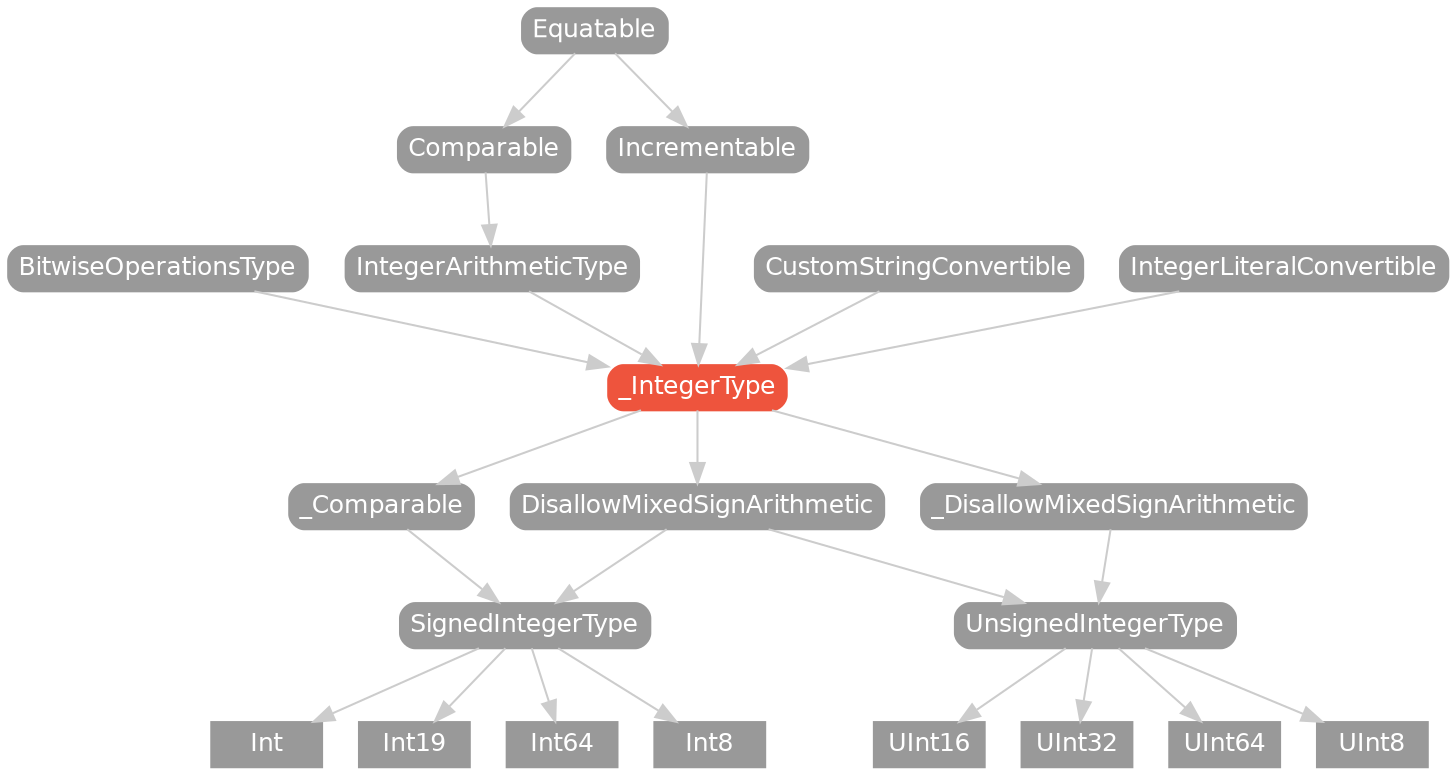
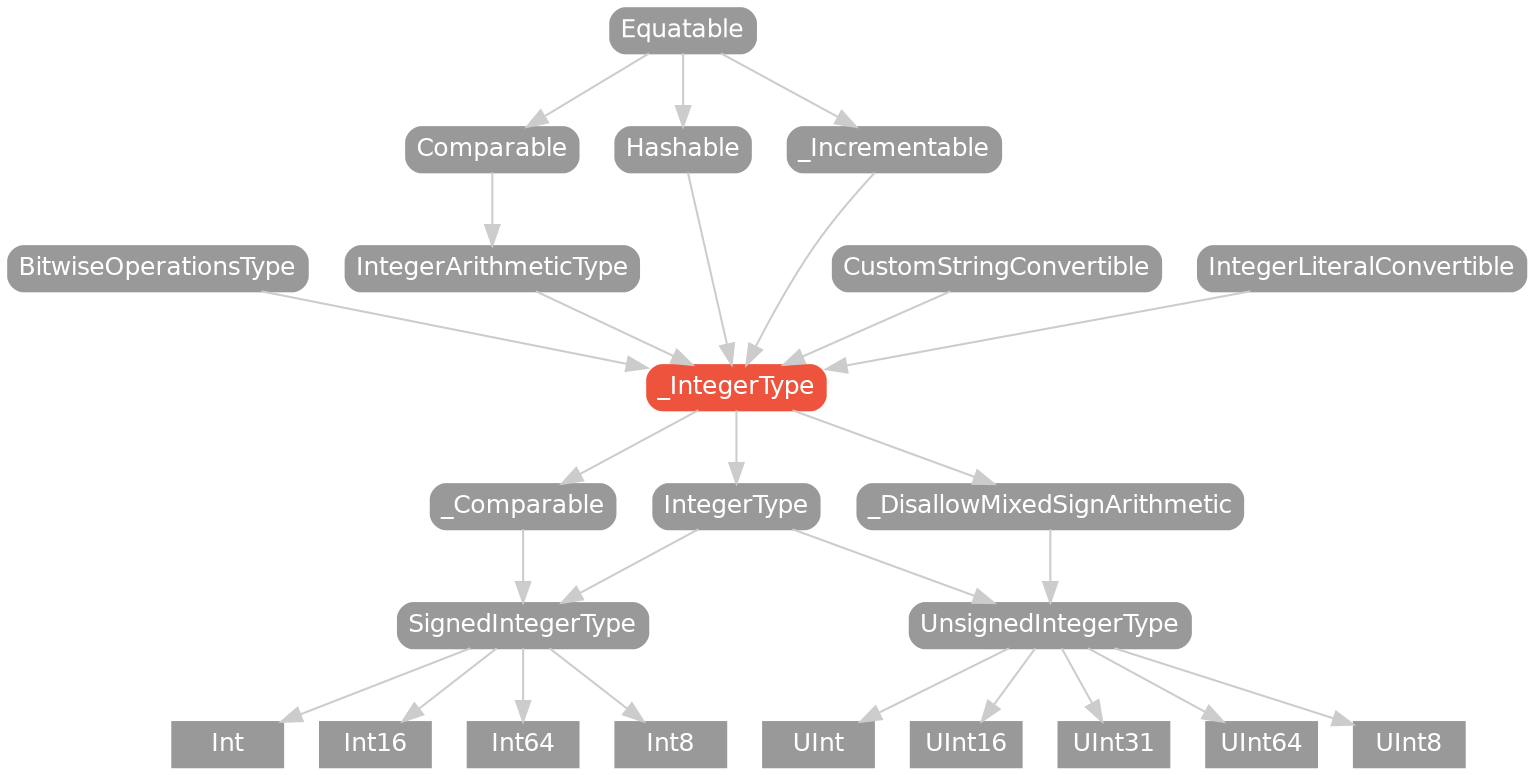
node "Incrementable": label "Incrementable" -> "Hashable"
node "_Incrementable": added
node "DisallowMixedSignArithmetic": label "DisallowMixedSignArithmetic" -> "IntegerType"
node "Int19": label "Int19" -> "Int16"
node "UInt": added
node "UInt32": label "UInt32" -> "UInt31"
